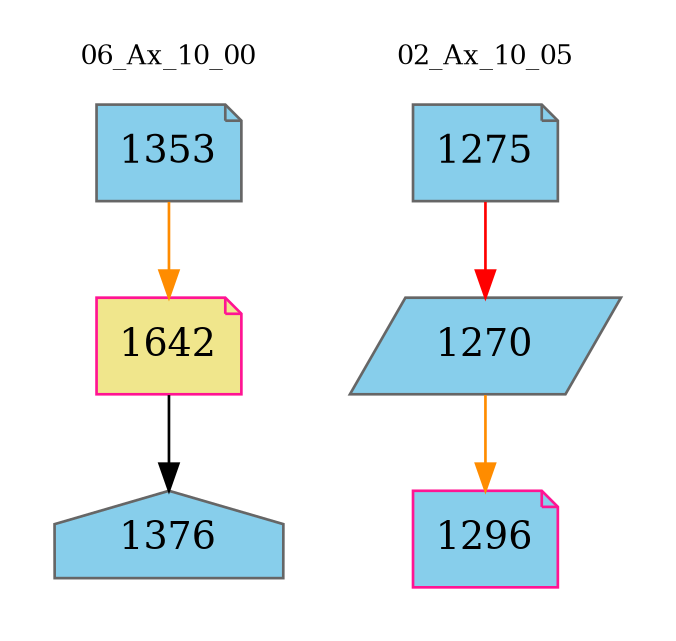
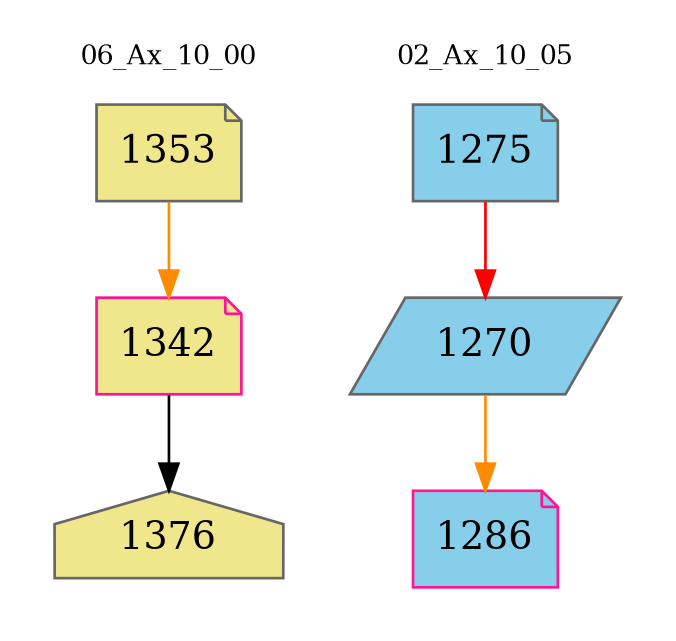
node "1353": fillcolor skyblue -> khaki
node "1642": label "1642" -> "1342"
node "1376": fillcolor skyblue -> khaki
node "1296": label "1296" -> "1286"
